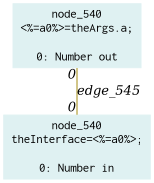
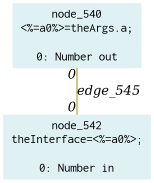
node "node_540 theInterface=<%=a0%>; 0: Number in": label "node_540 theInterface=<%=a0%>; 0: Number in" -> "node_542 theInterface=<%=a0%>; 0: Number in"
